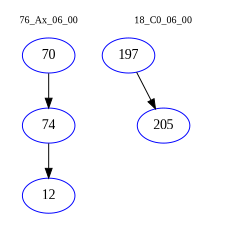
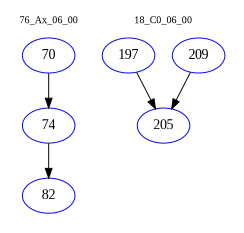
node "209": added
node "12": label "12" -> "82"
